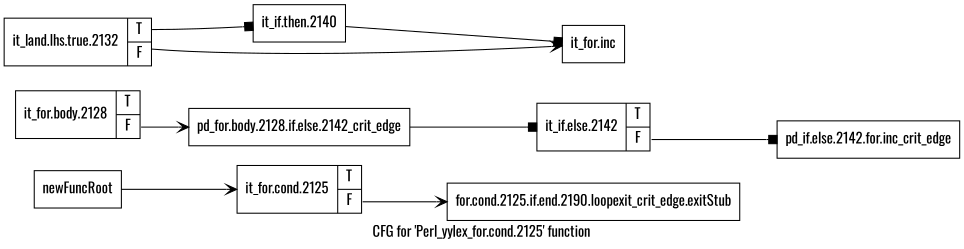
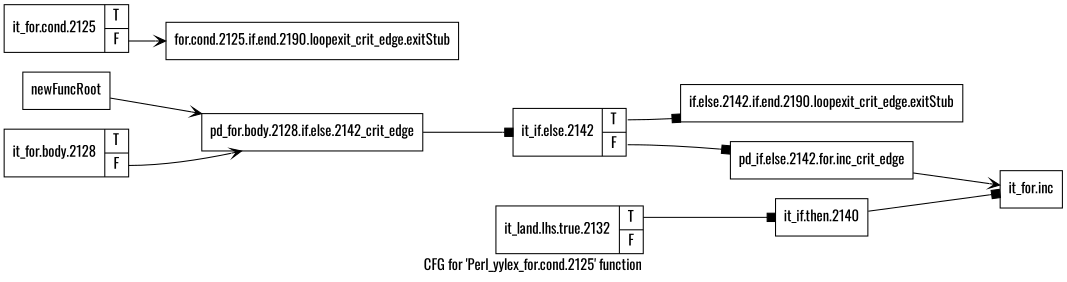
edge "it_land.lhs.true.2132" -> "it_for.inc": now "pd_if.else.2142.for.inc_crit_edge" -> "it_for.inc"
node "if.else.2142.if.end.2190.loopexit_crit_edge.exitStub": added
edge "newFuncRoot" -> "it_for.cond.2125": now "newFuncRoot" -> "pd_for.body.2128.if.else.2142_crit_edge"
